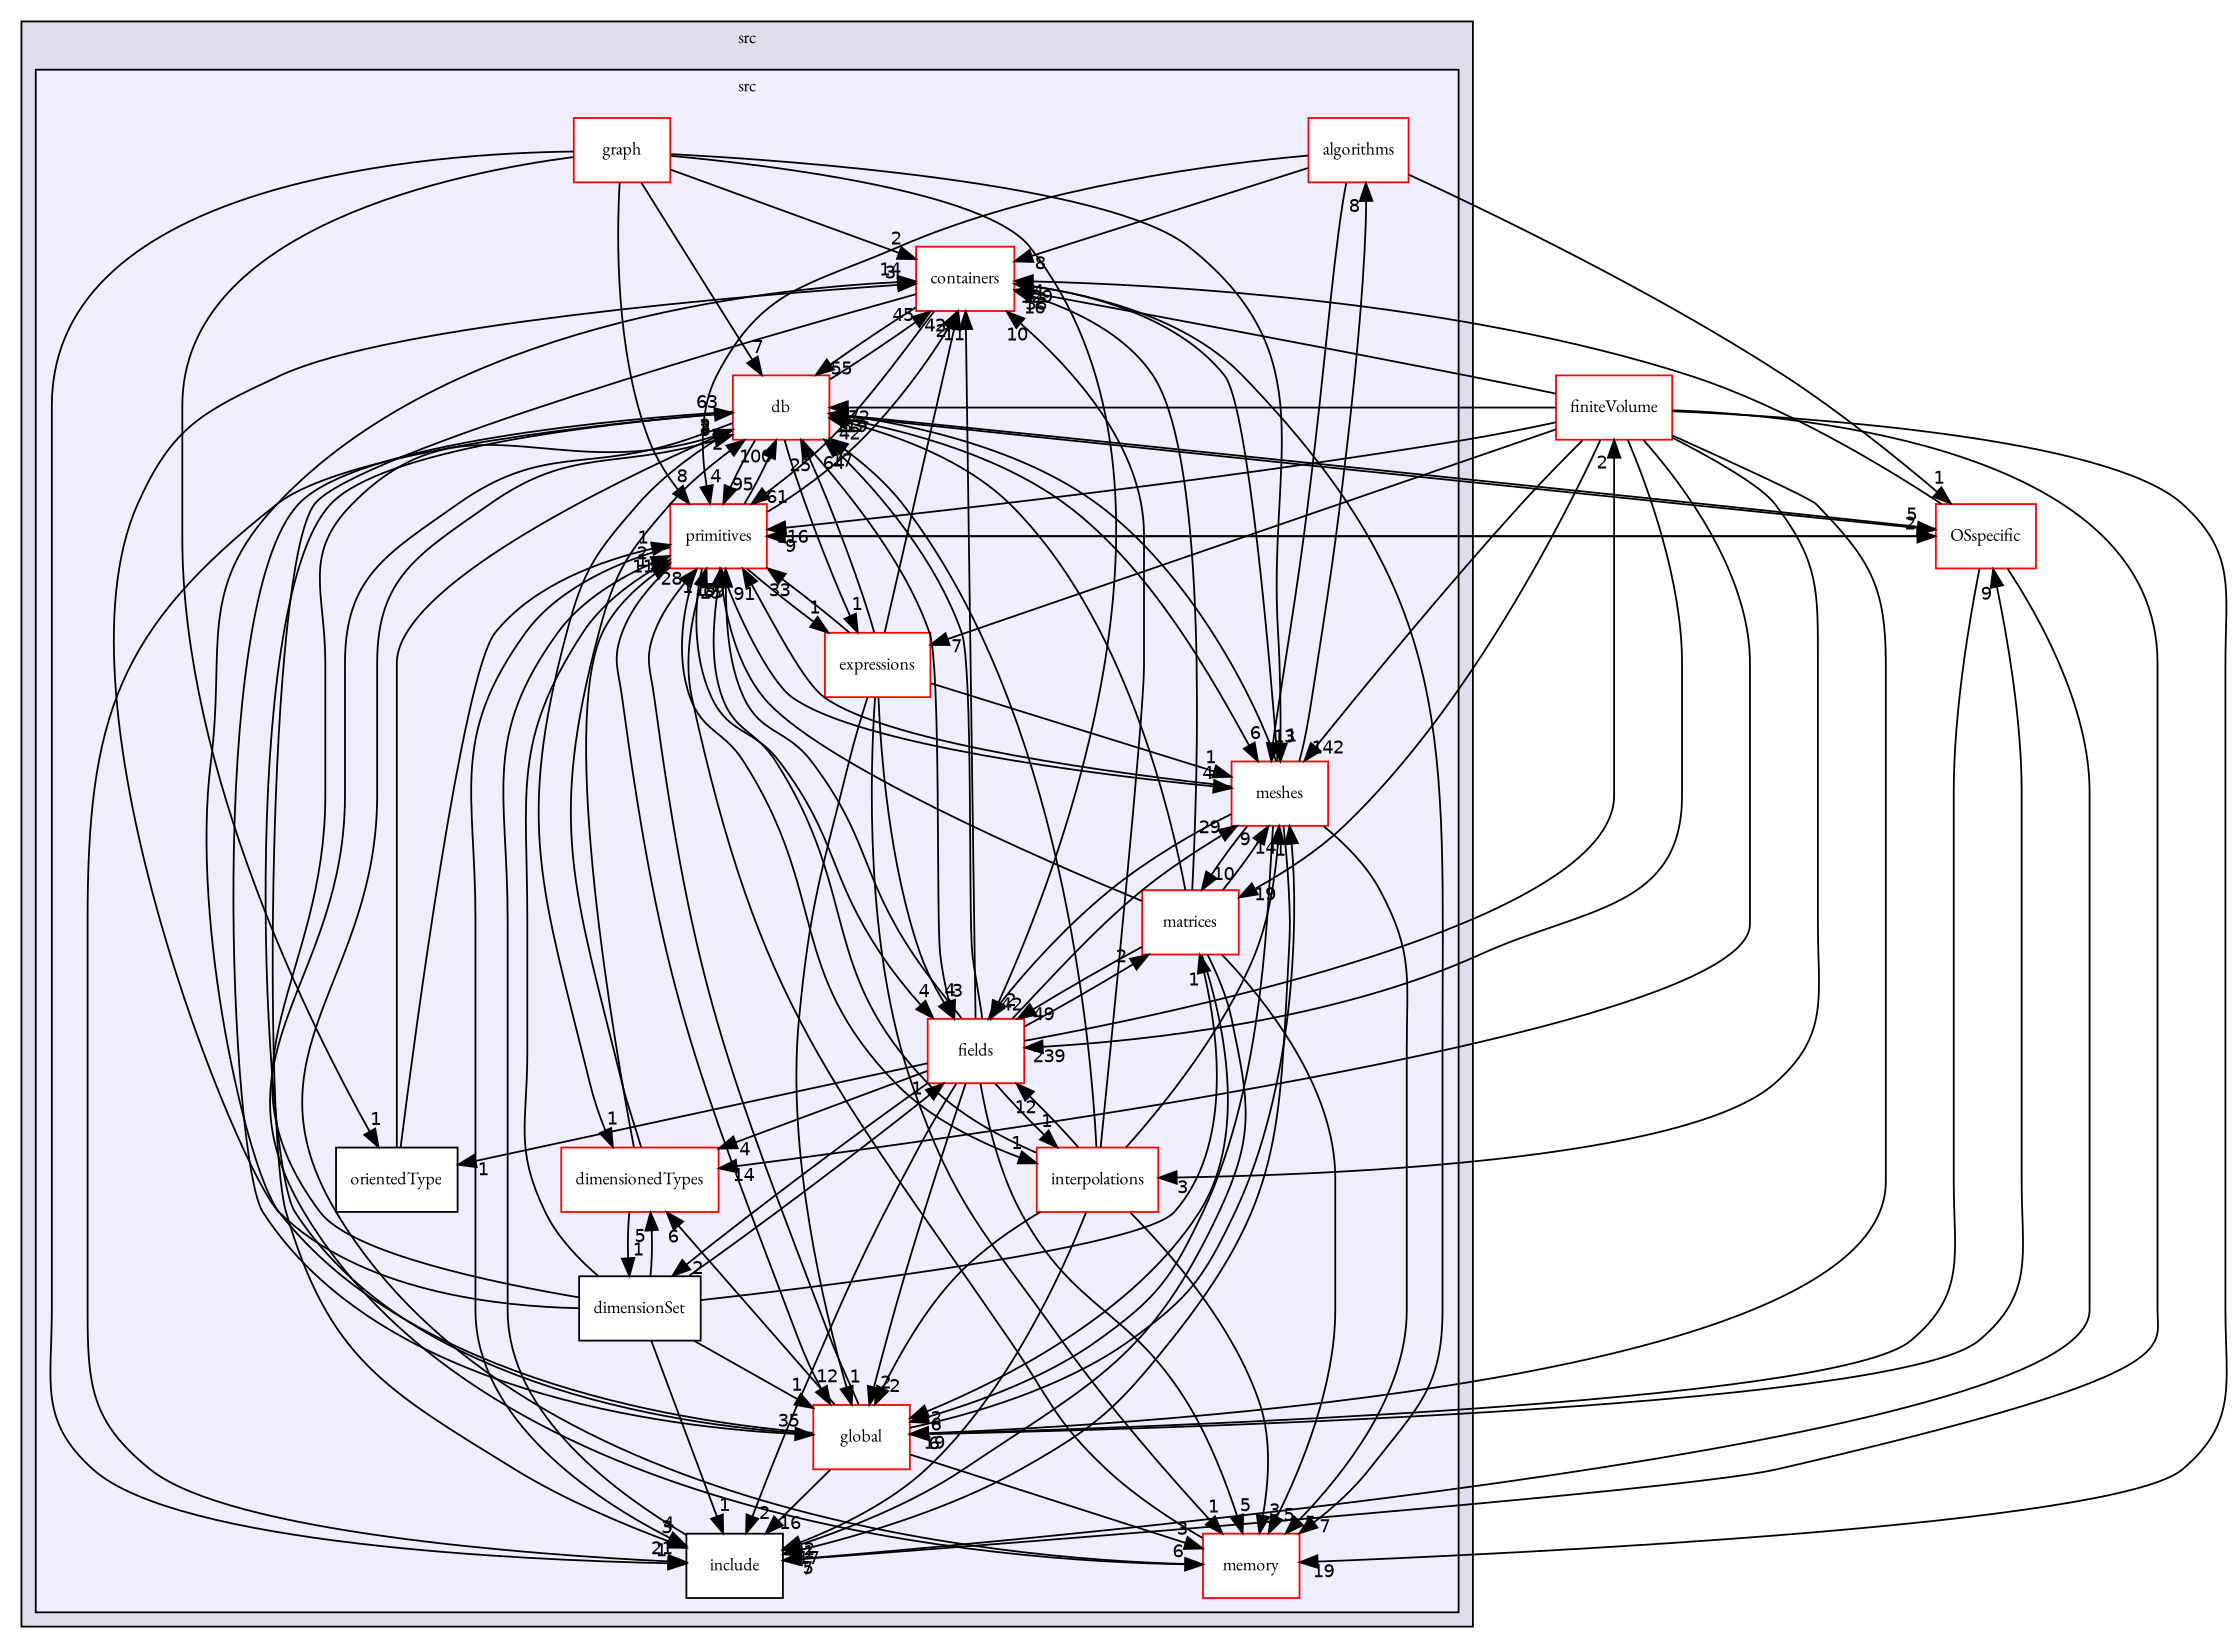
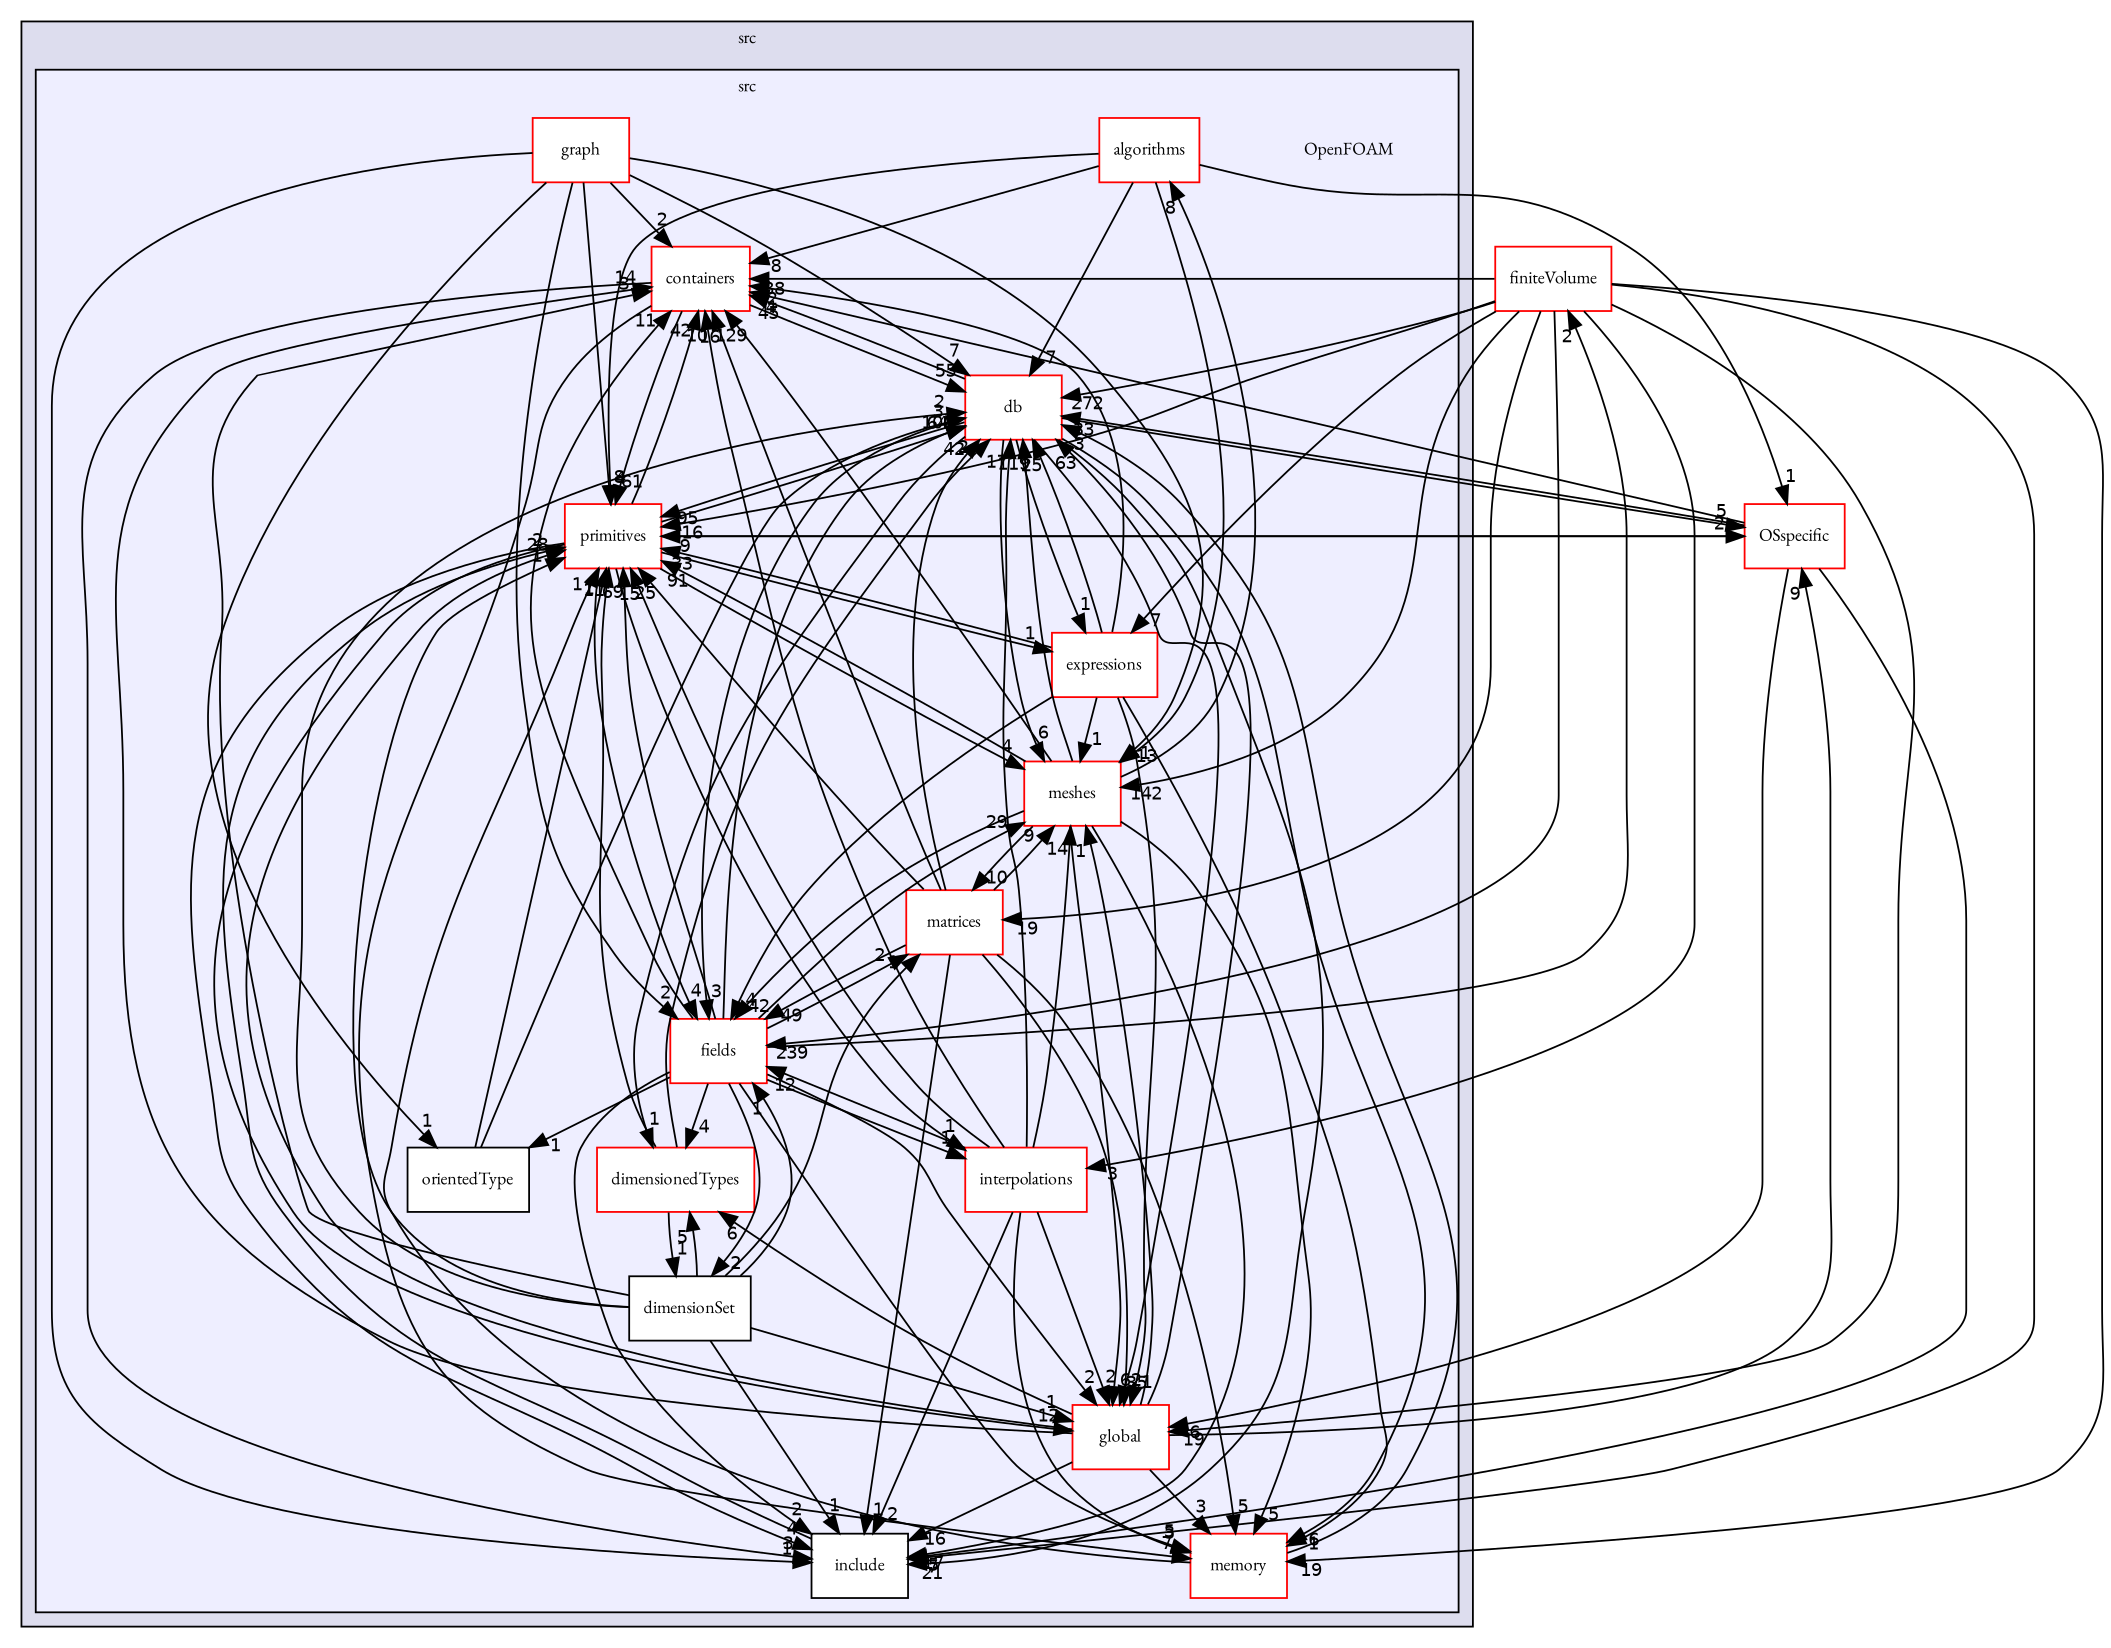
node "OpenFOAM": added
edge "algorithms" -> "db": added
edge "finiteVolume" -> "dimensionedTypes": removed
